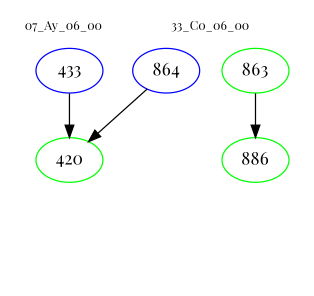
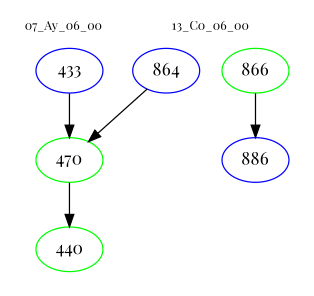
cluster "33_C0_06_00": label "33_C0_06_00" -> "13_C0_06_00"
node "863": label "863" -> "866"
node "420": label "420" -> "470"
node "886": color green -> blue
node "440": added
